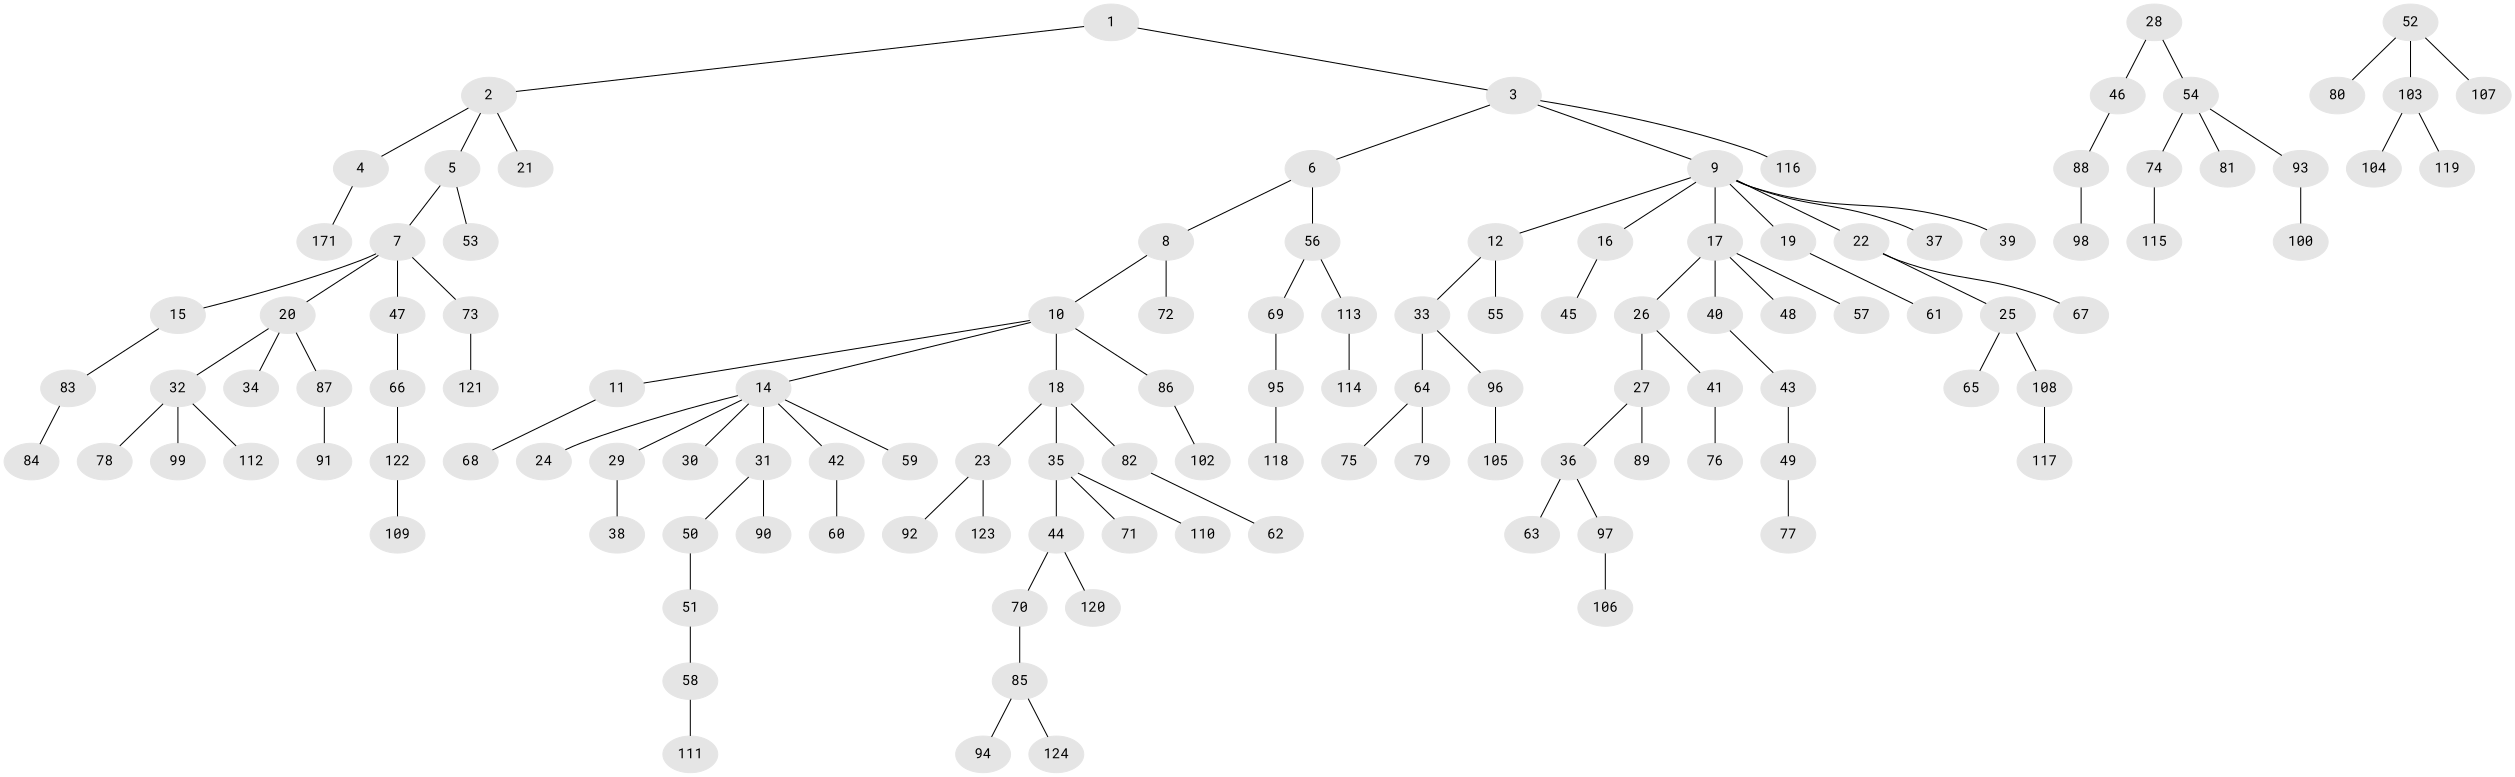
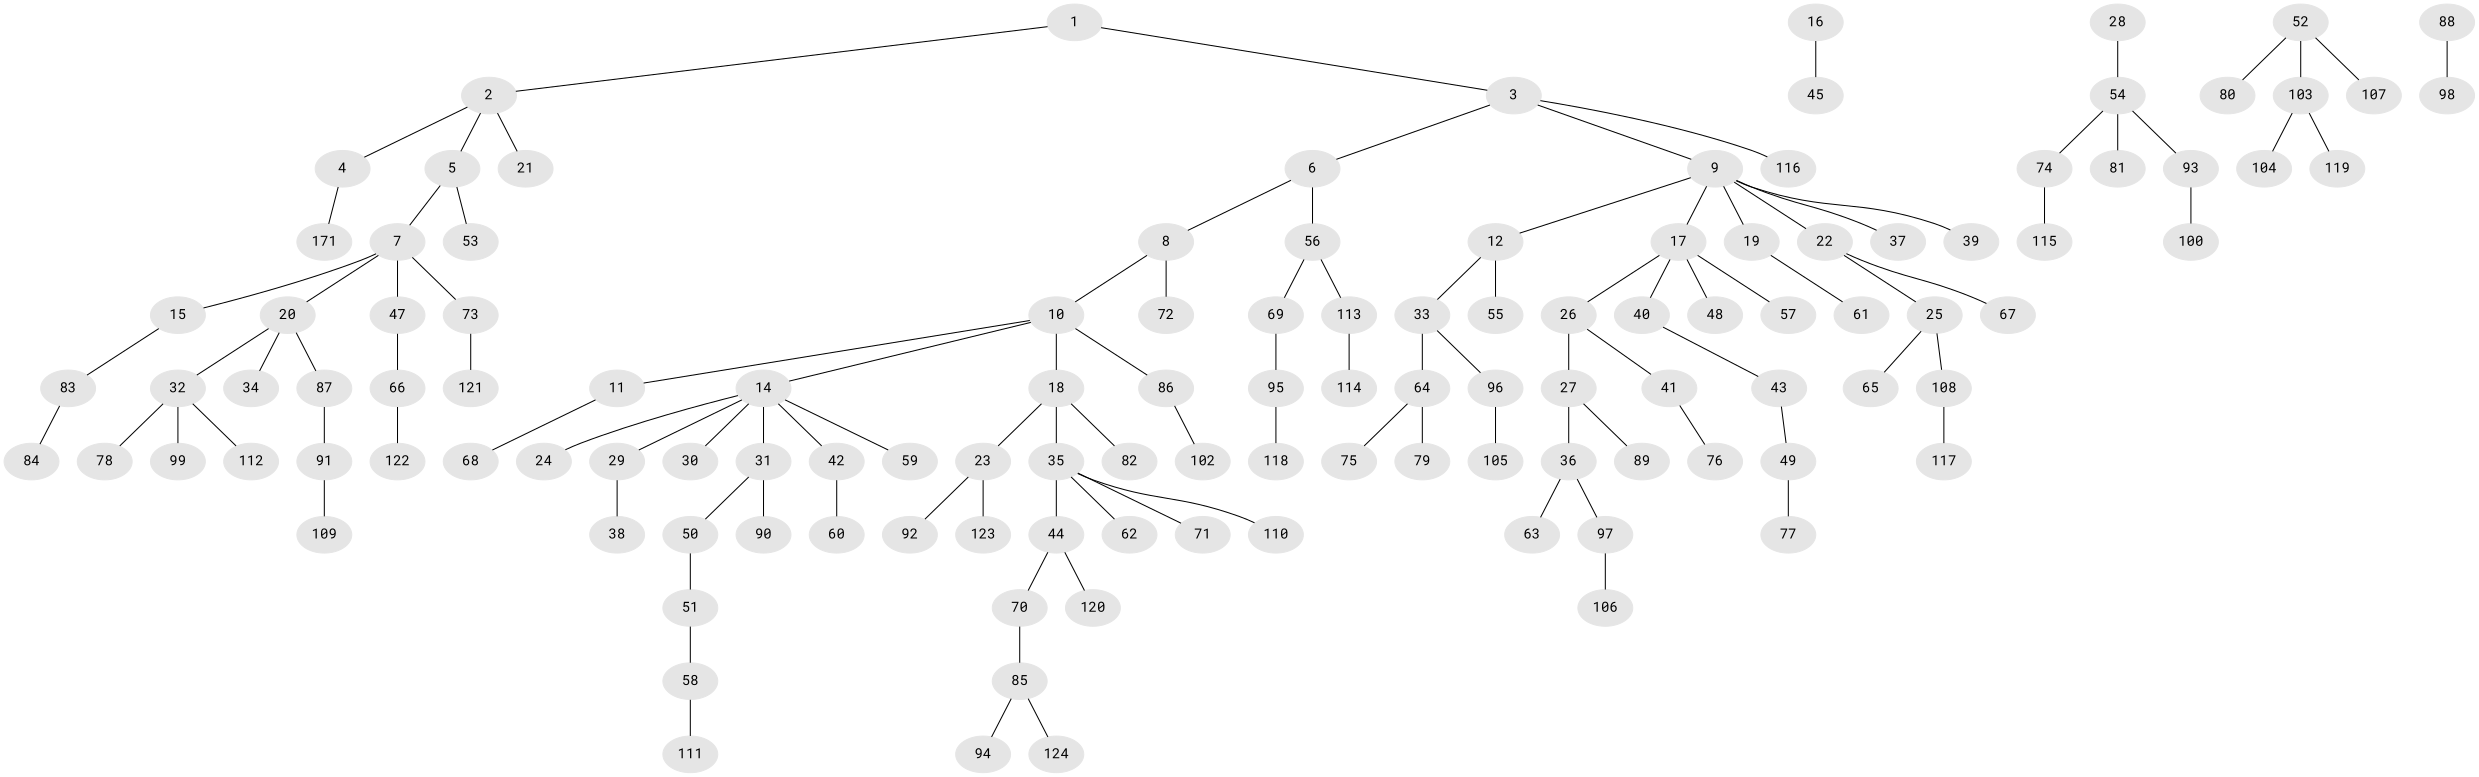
node "46": removed
edge "9" -- "16": removed
edge "122" -- "109": now "91" -- "109"
edge "82" -- "62": now "35" -- "62"
